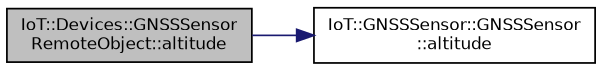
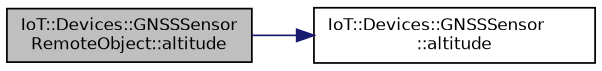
node "IoT::GNSSSensor::GNSSSensor ::altitude": label "IoT::GNSSSensor::GNSSSensor ::altitude" -> "IoT::Devices::GNSSSensor ::altitude"
